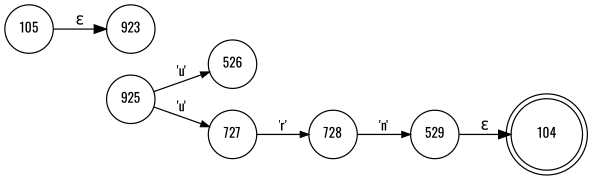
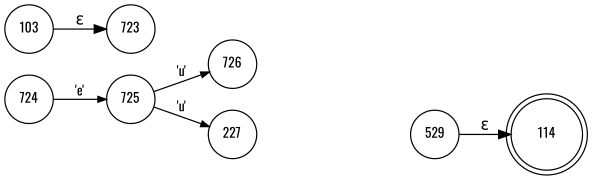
node "105": label "105" -> "103"
node "923": label "923" -> "723"
node "526": label "526" -> "726"
node "724": added
node "925": label "925" -> "725"
node "727": label "727" -> "227"
node "728": removed
node "104": label "104" -> "114"
